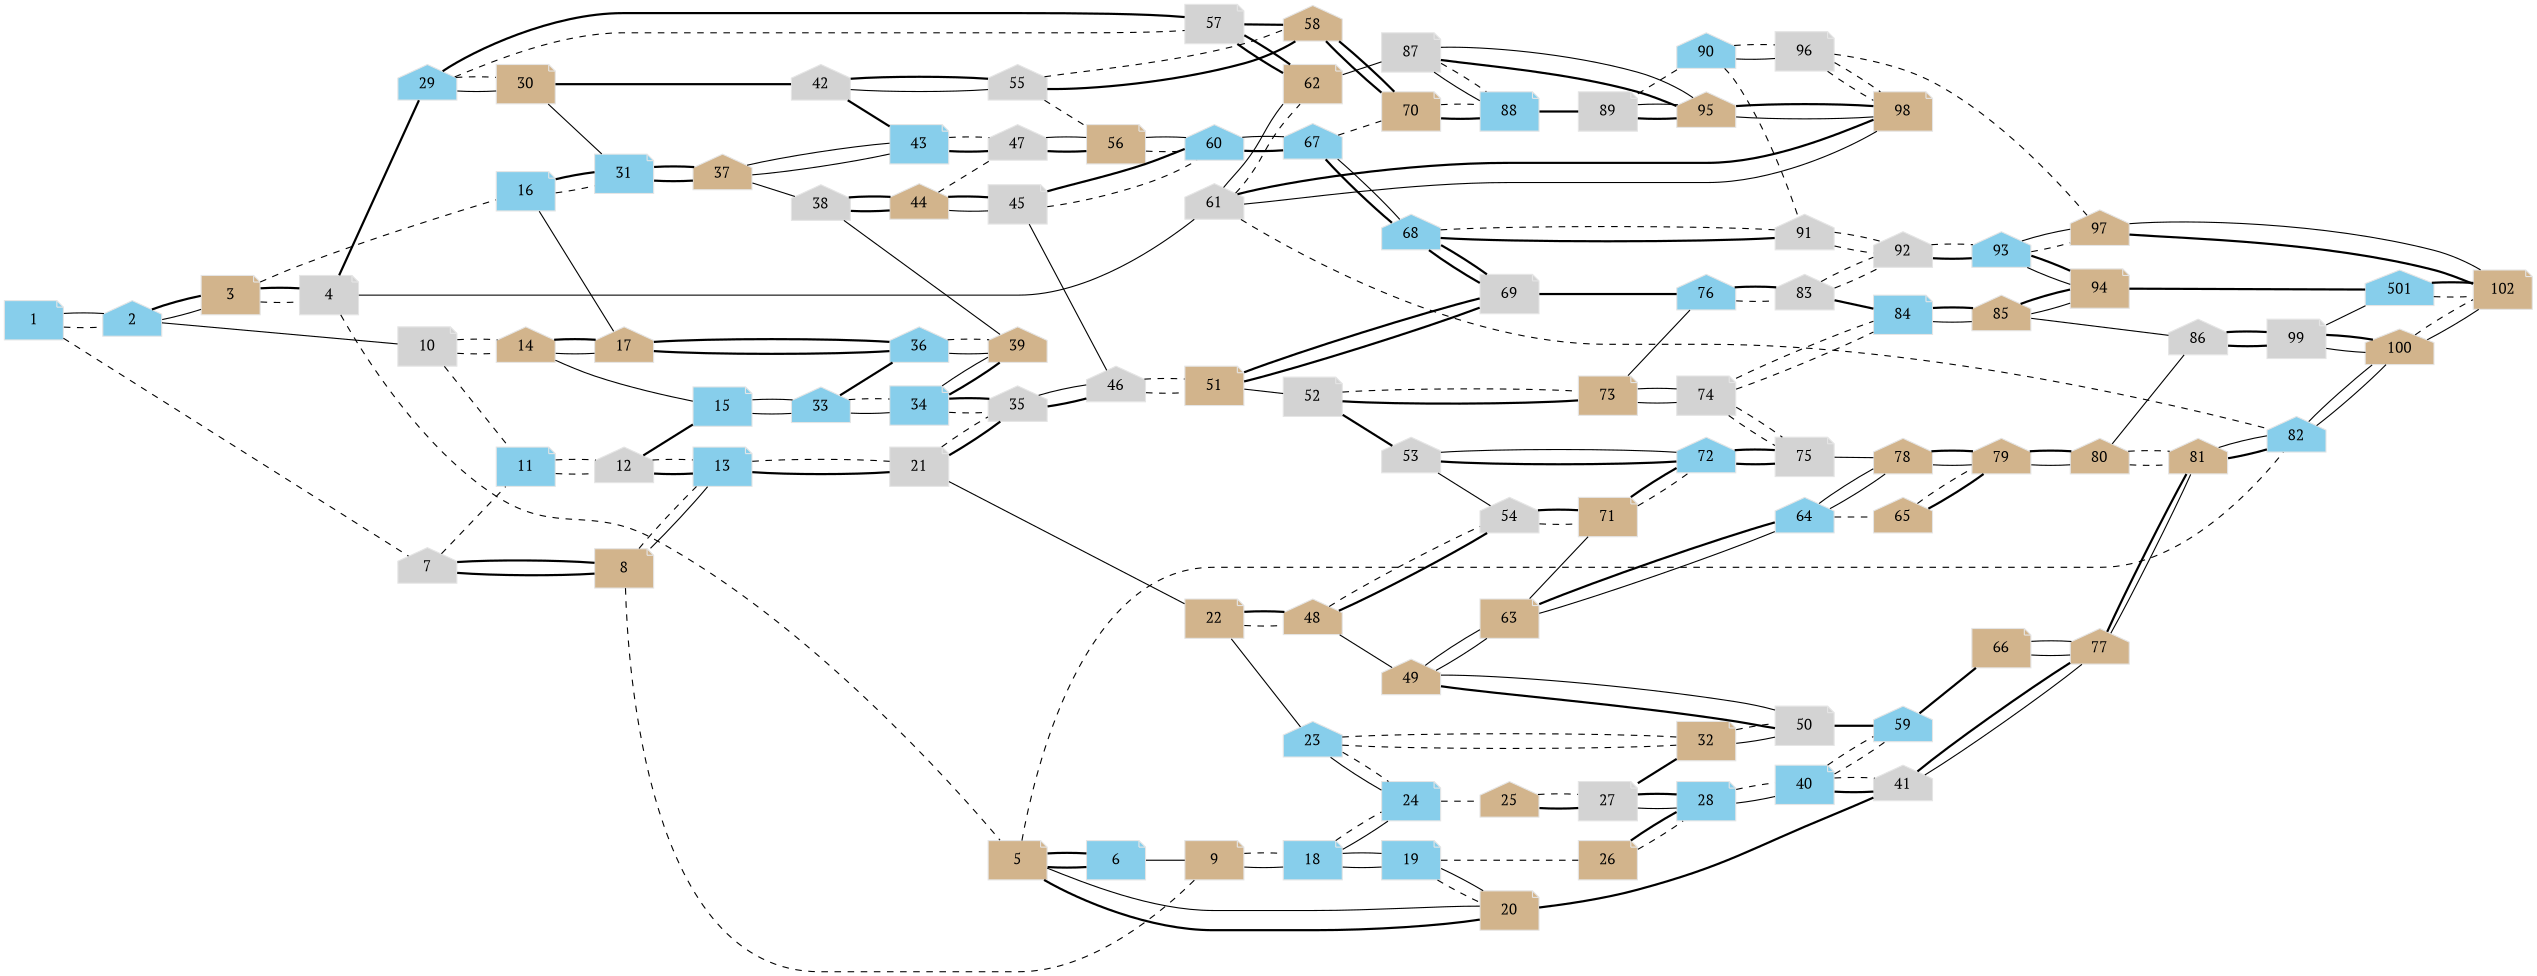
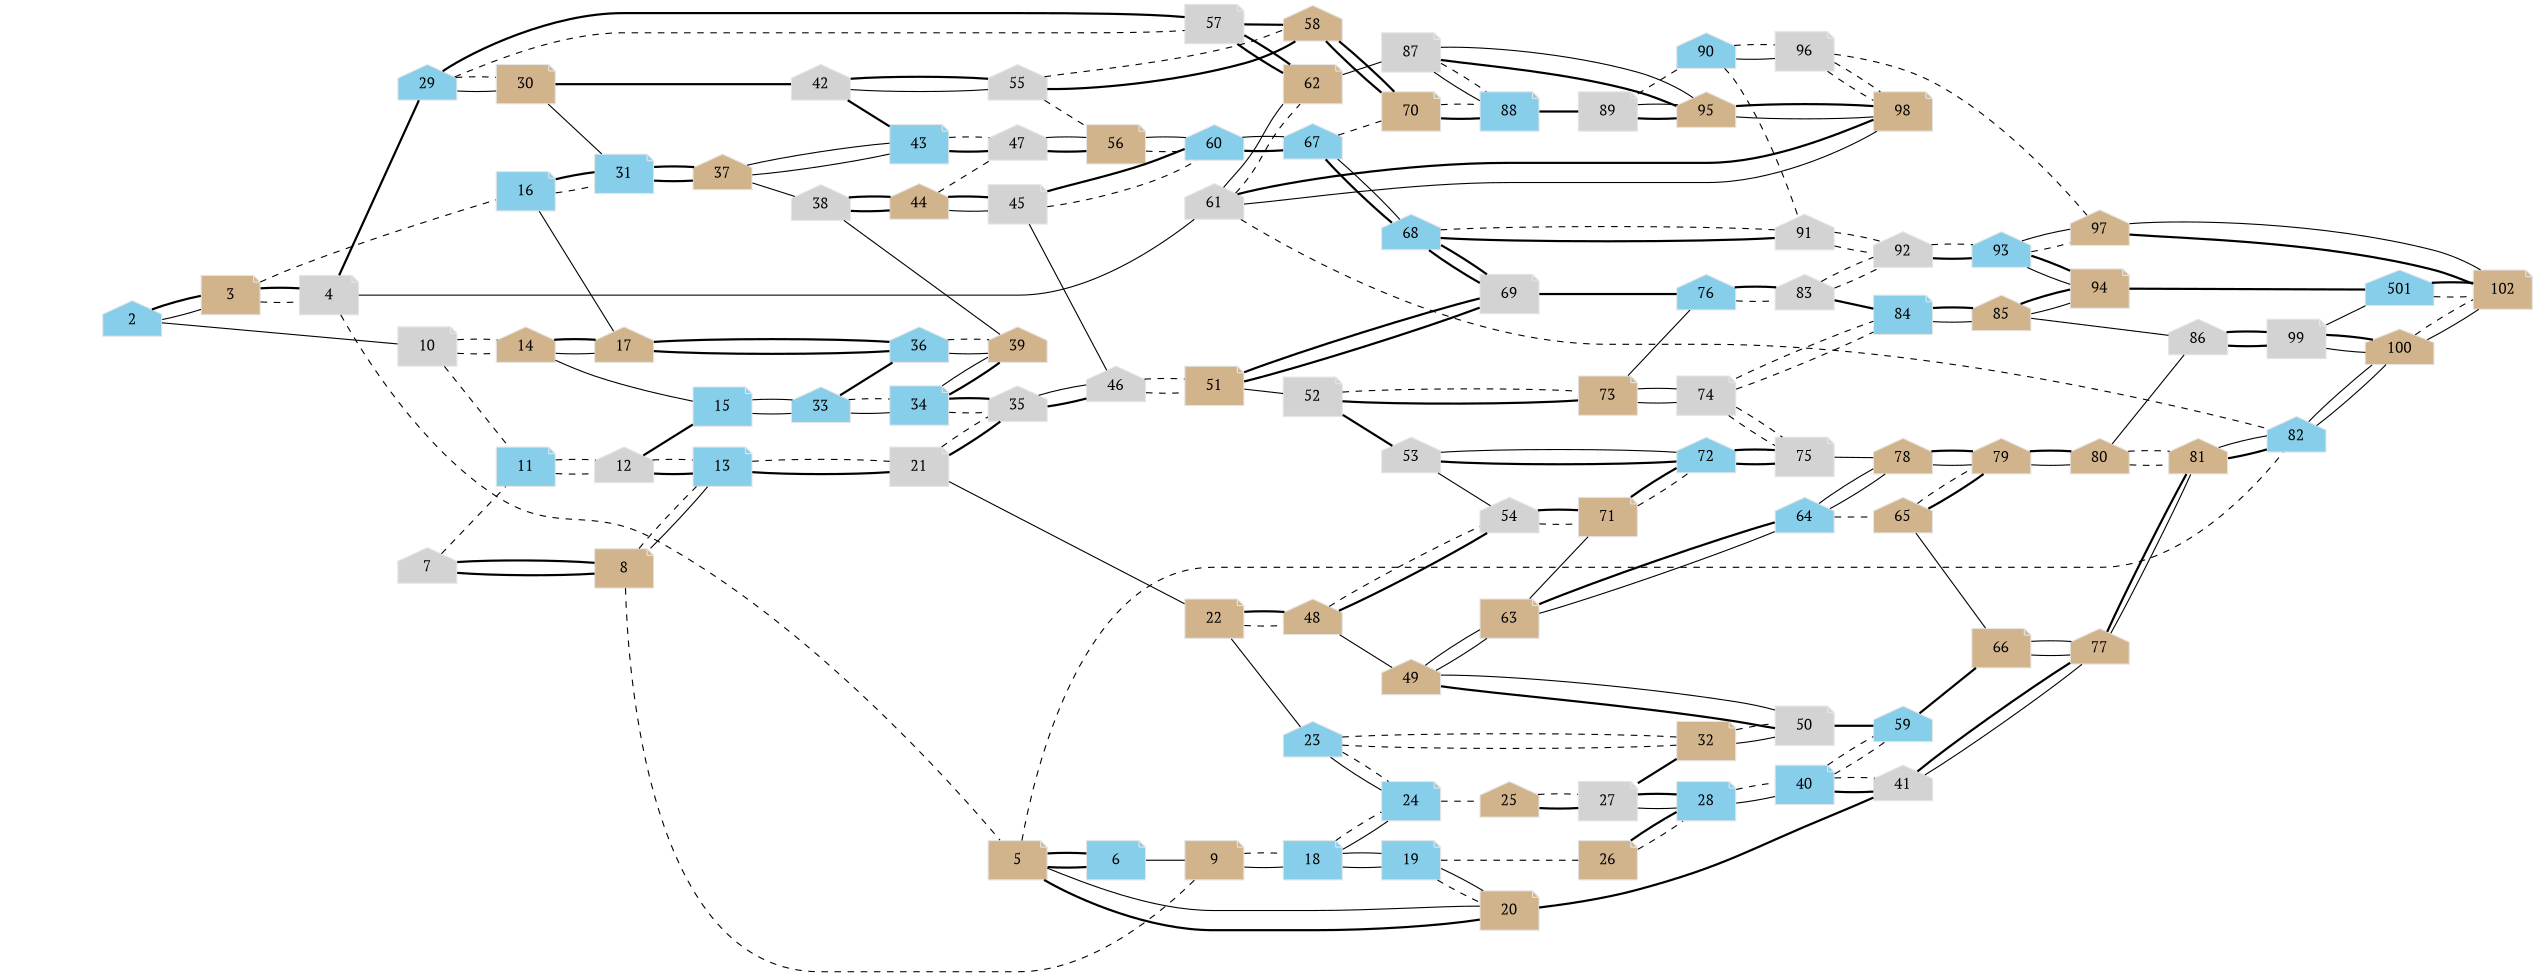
node "1": removed
edge "65" -- "66": added
